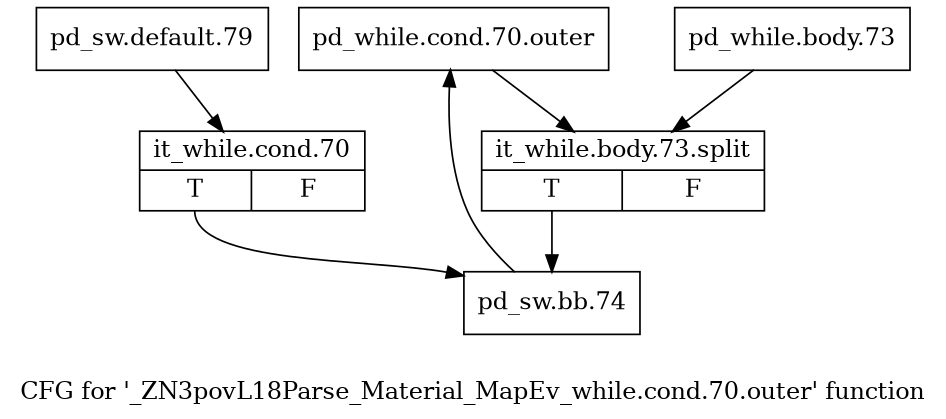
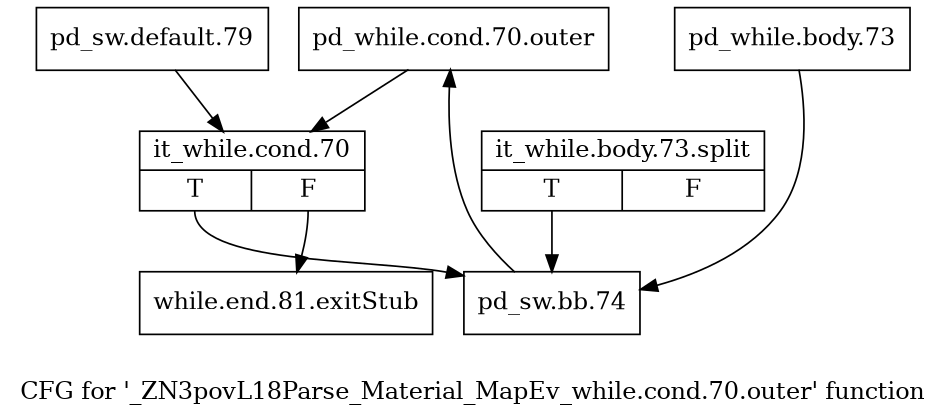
edge "pd_while.cond.70.outer" -> "it_while.body.73.split": now "pd_while.cond.70.outer" -> "it_while.cond.70"
edge "pd_while.body.73" -> "it_while.body.73.split": now "pd_while.body.73" -> "pd_sw.bb.74"
node "while.end.81.exitStub": added
